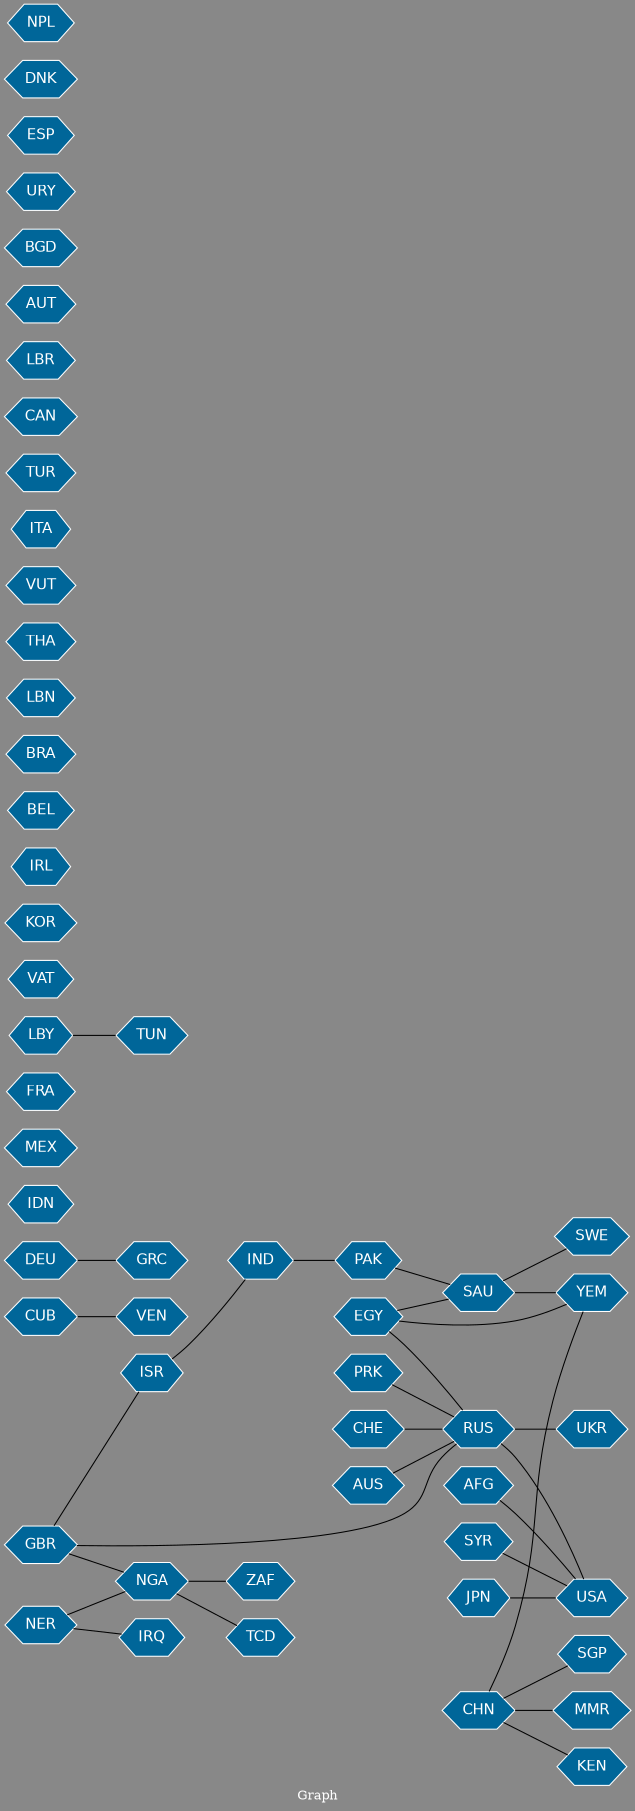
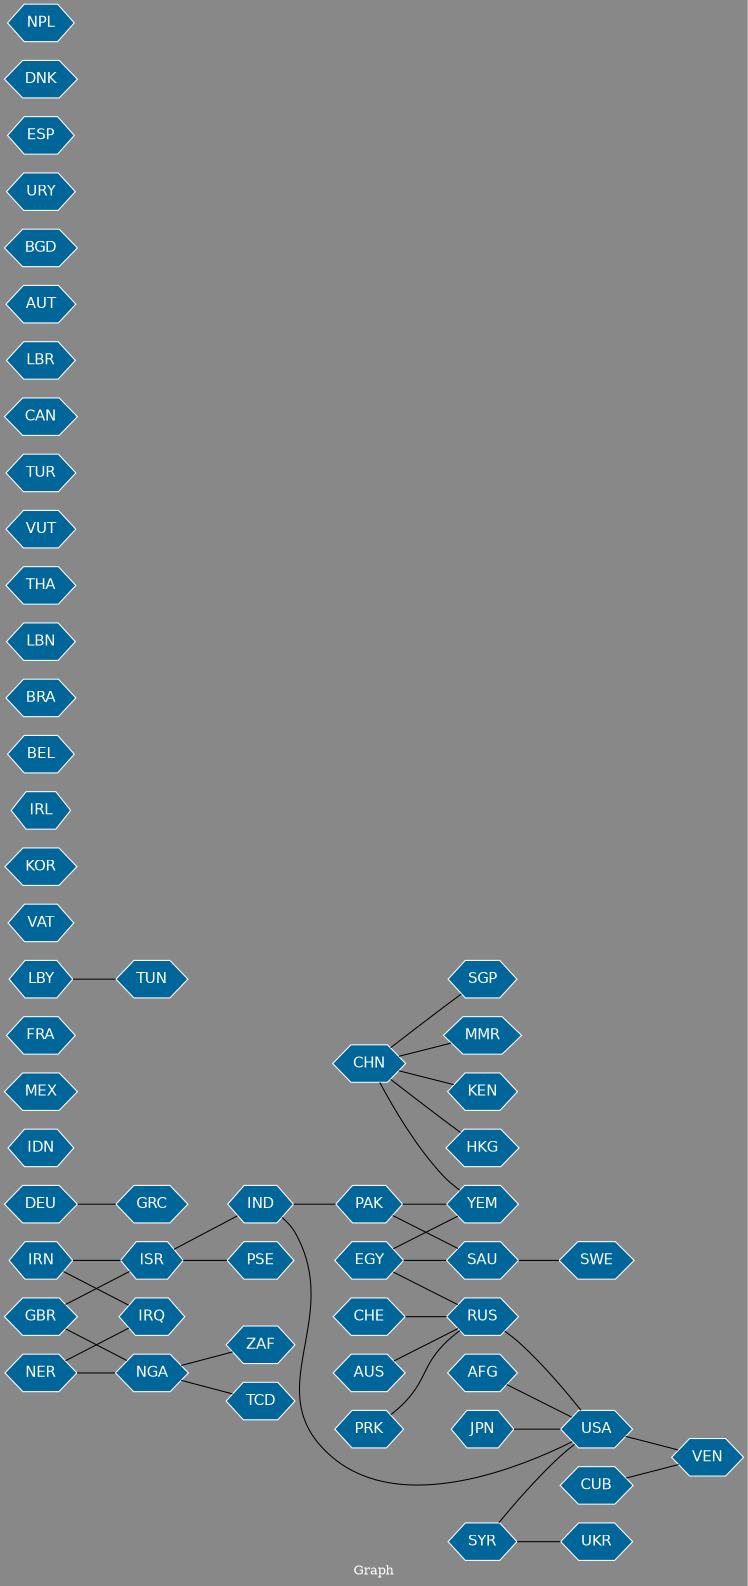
node "ITA": removed
node "HKG": added
node "IRN": added
node "PSE": added
edge "SAU" -- "YEM": now "PAK" -- "YEM"
edge "RUS" -- "UKR": now "SYR" -- "UKR"
edge "USA" -- "VEN": added
edge "IND" -- "USA": added
edge "RUS" -- "GBR": removed
